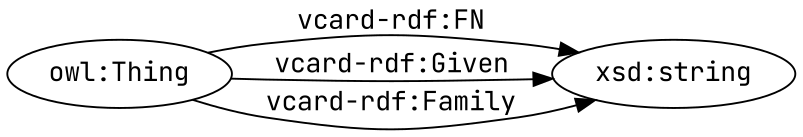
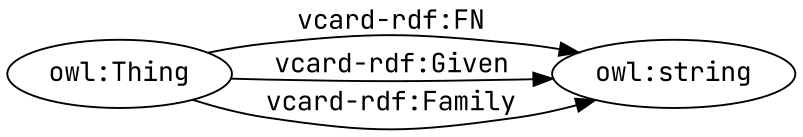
node "xsd:string": label "xsd:string" -> "owl:string"
